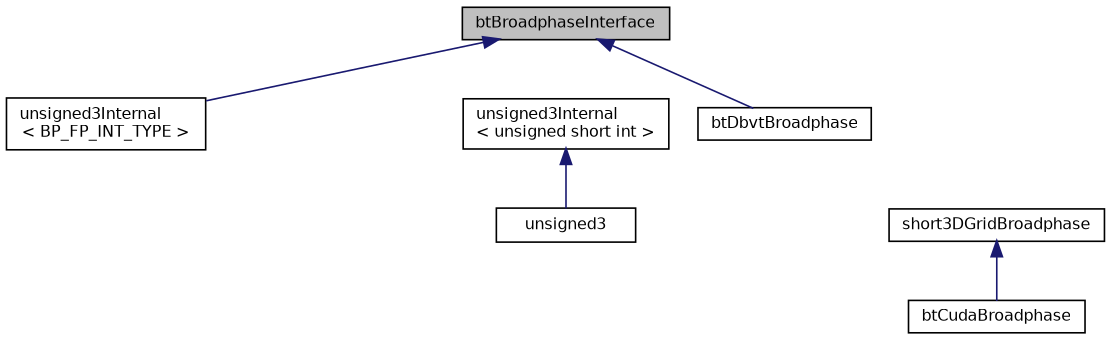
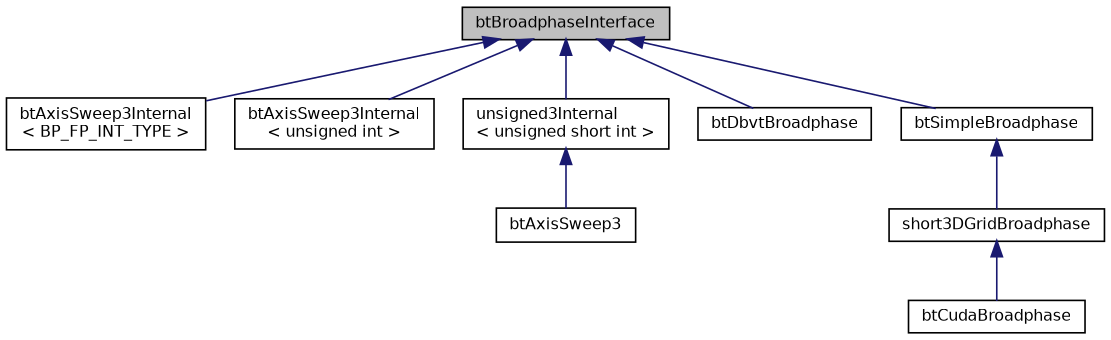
edge "unsigned3Internal < unsigned short int >" -> "btBroadphaseInterface": added
node "unsigned3Internal < BP_FP_INT_TYPE >": label "unsigned3Internal < BP_FP_INT_TYPE >" -> "btAxisSweep3Internal < BP_FP_INT_TYPE >"
node "btAxisSweep3Internal < unsigned int >": added
node "btSimpleBroadphase": added
node "unsigned3": label "unsigned3" -> "btAxisSweep3"
